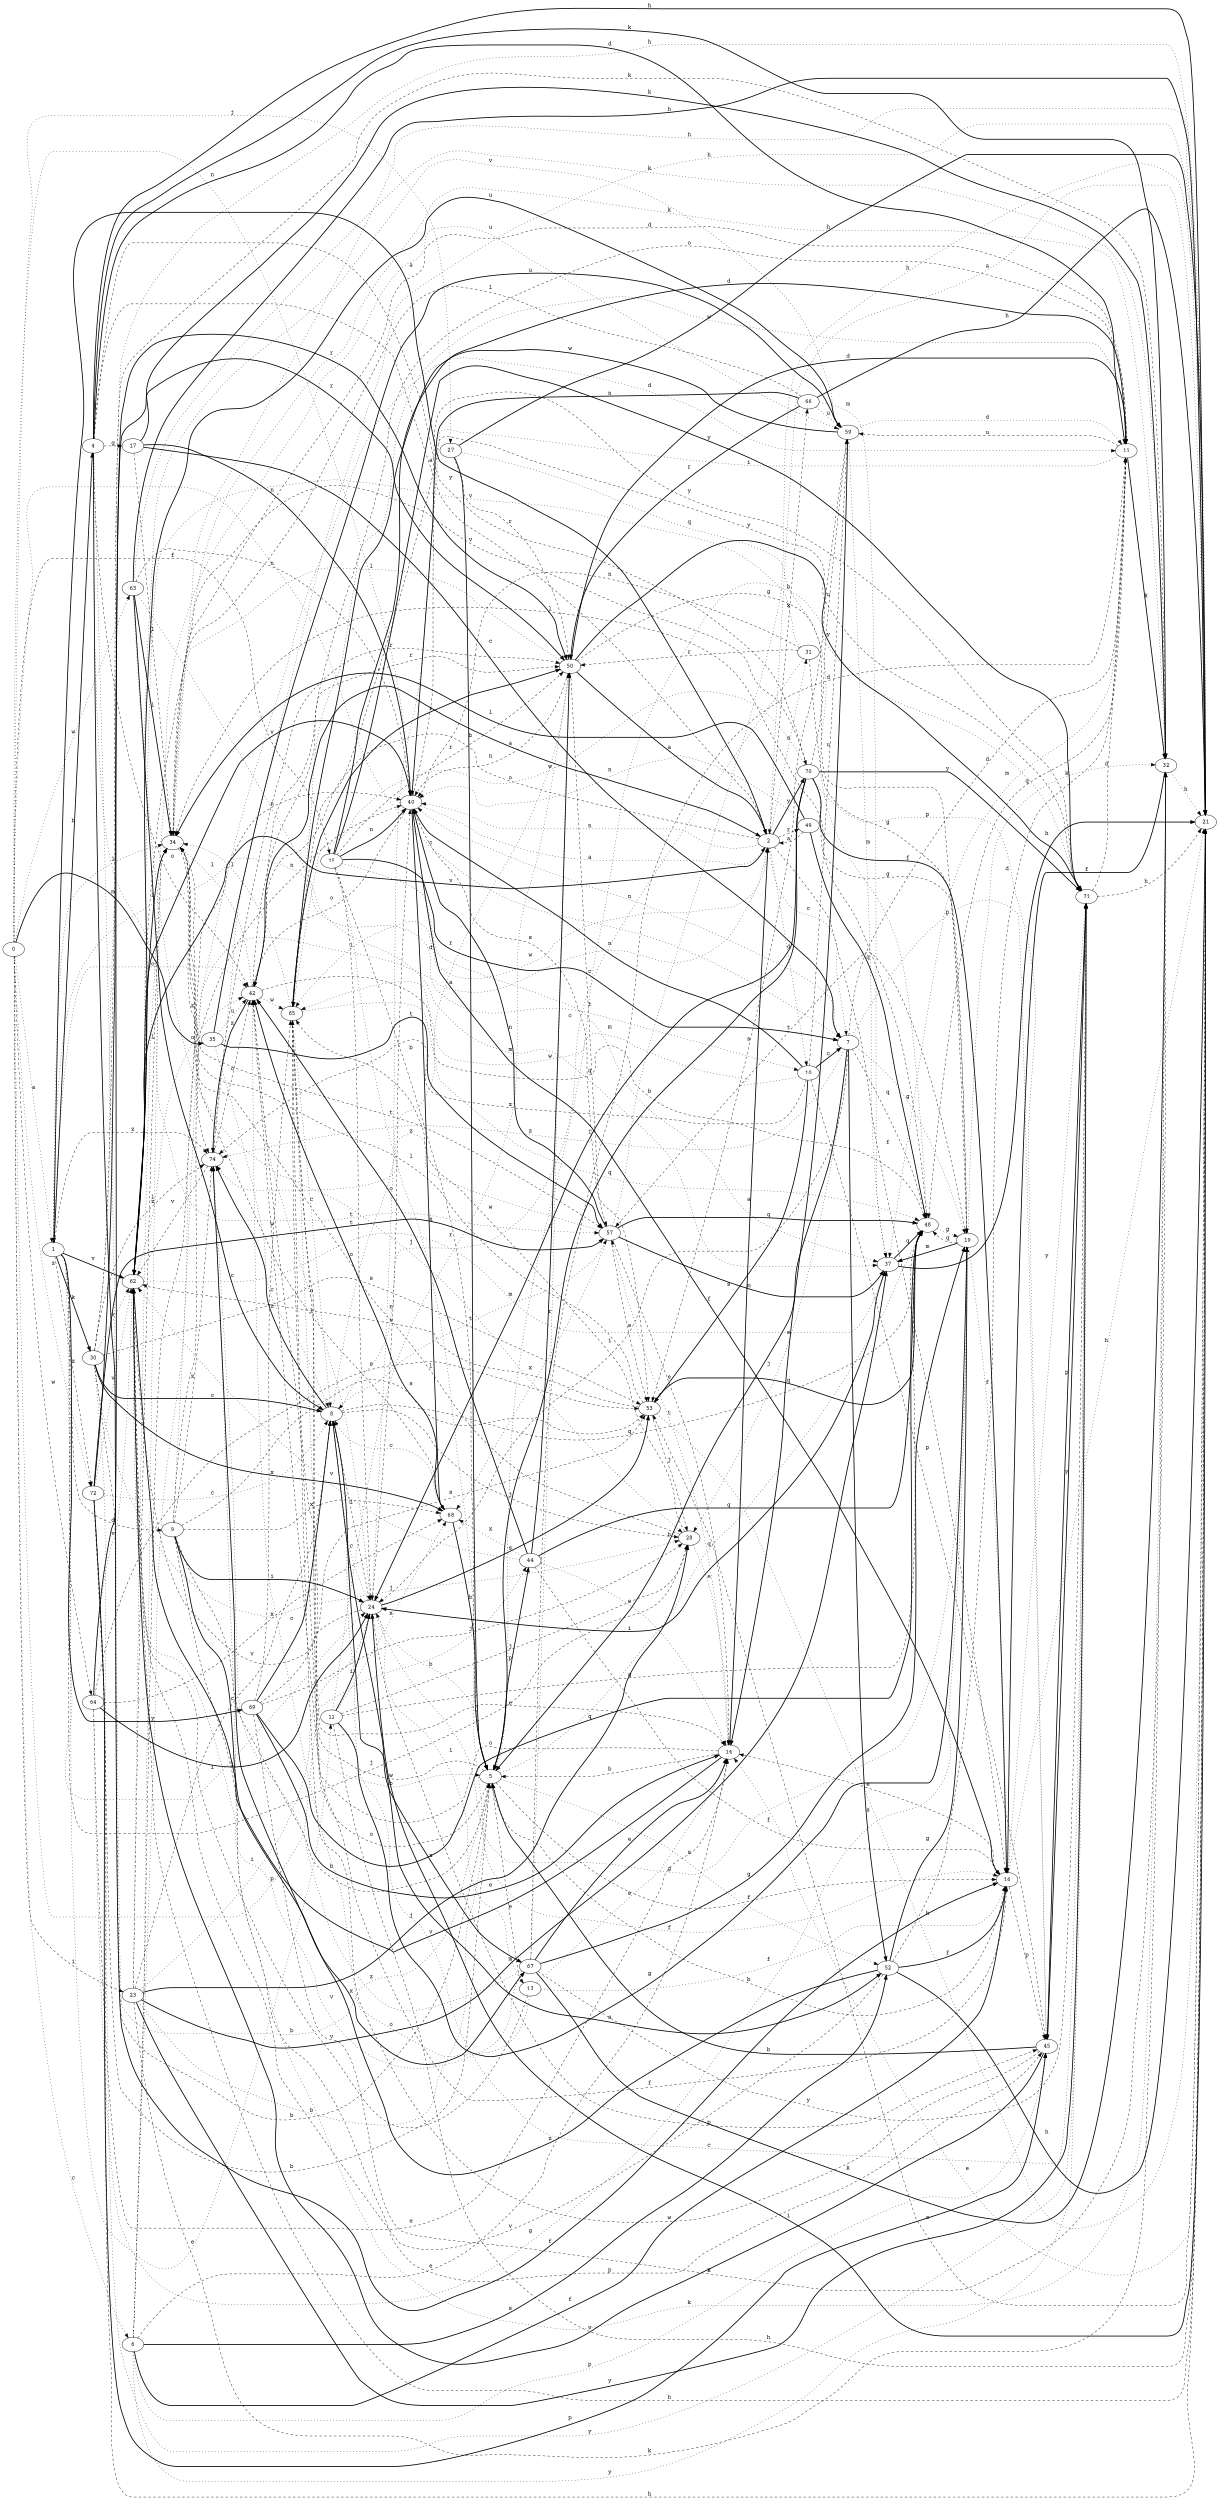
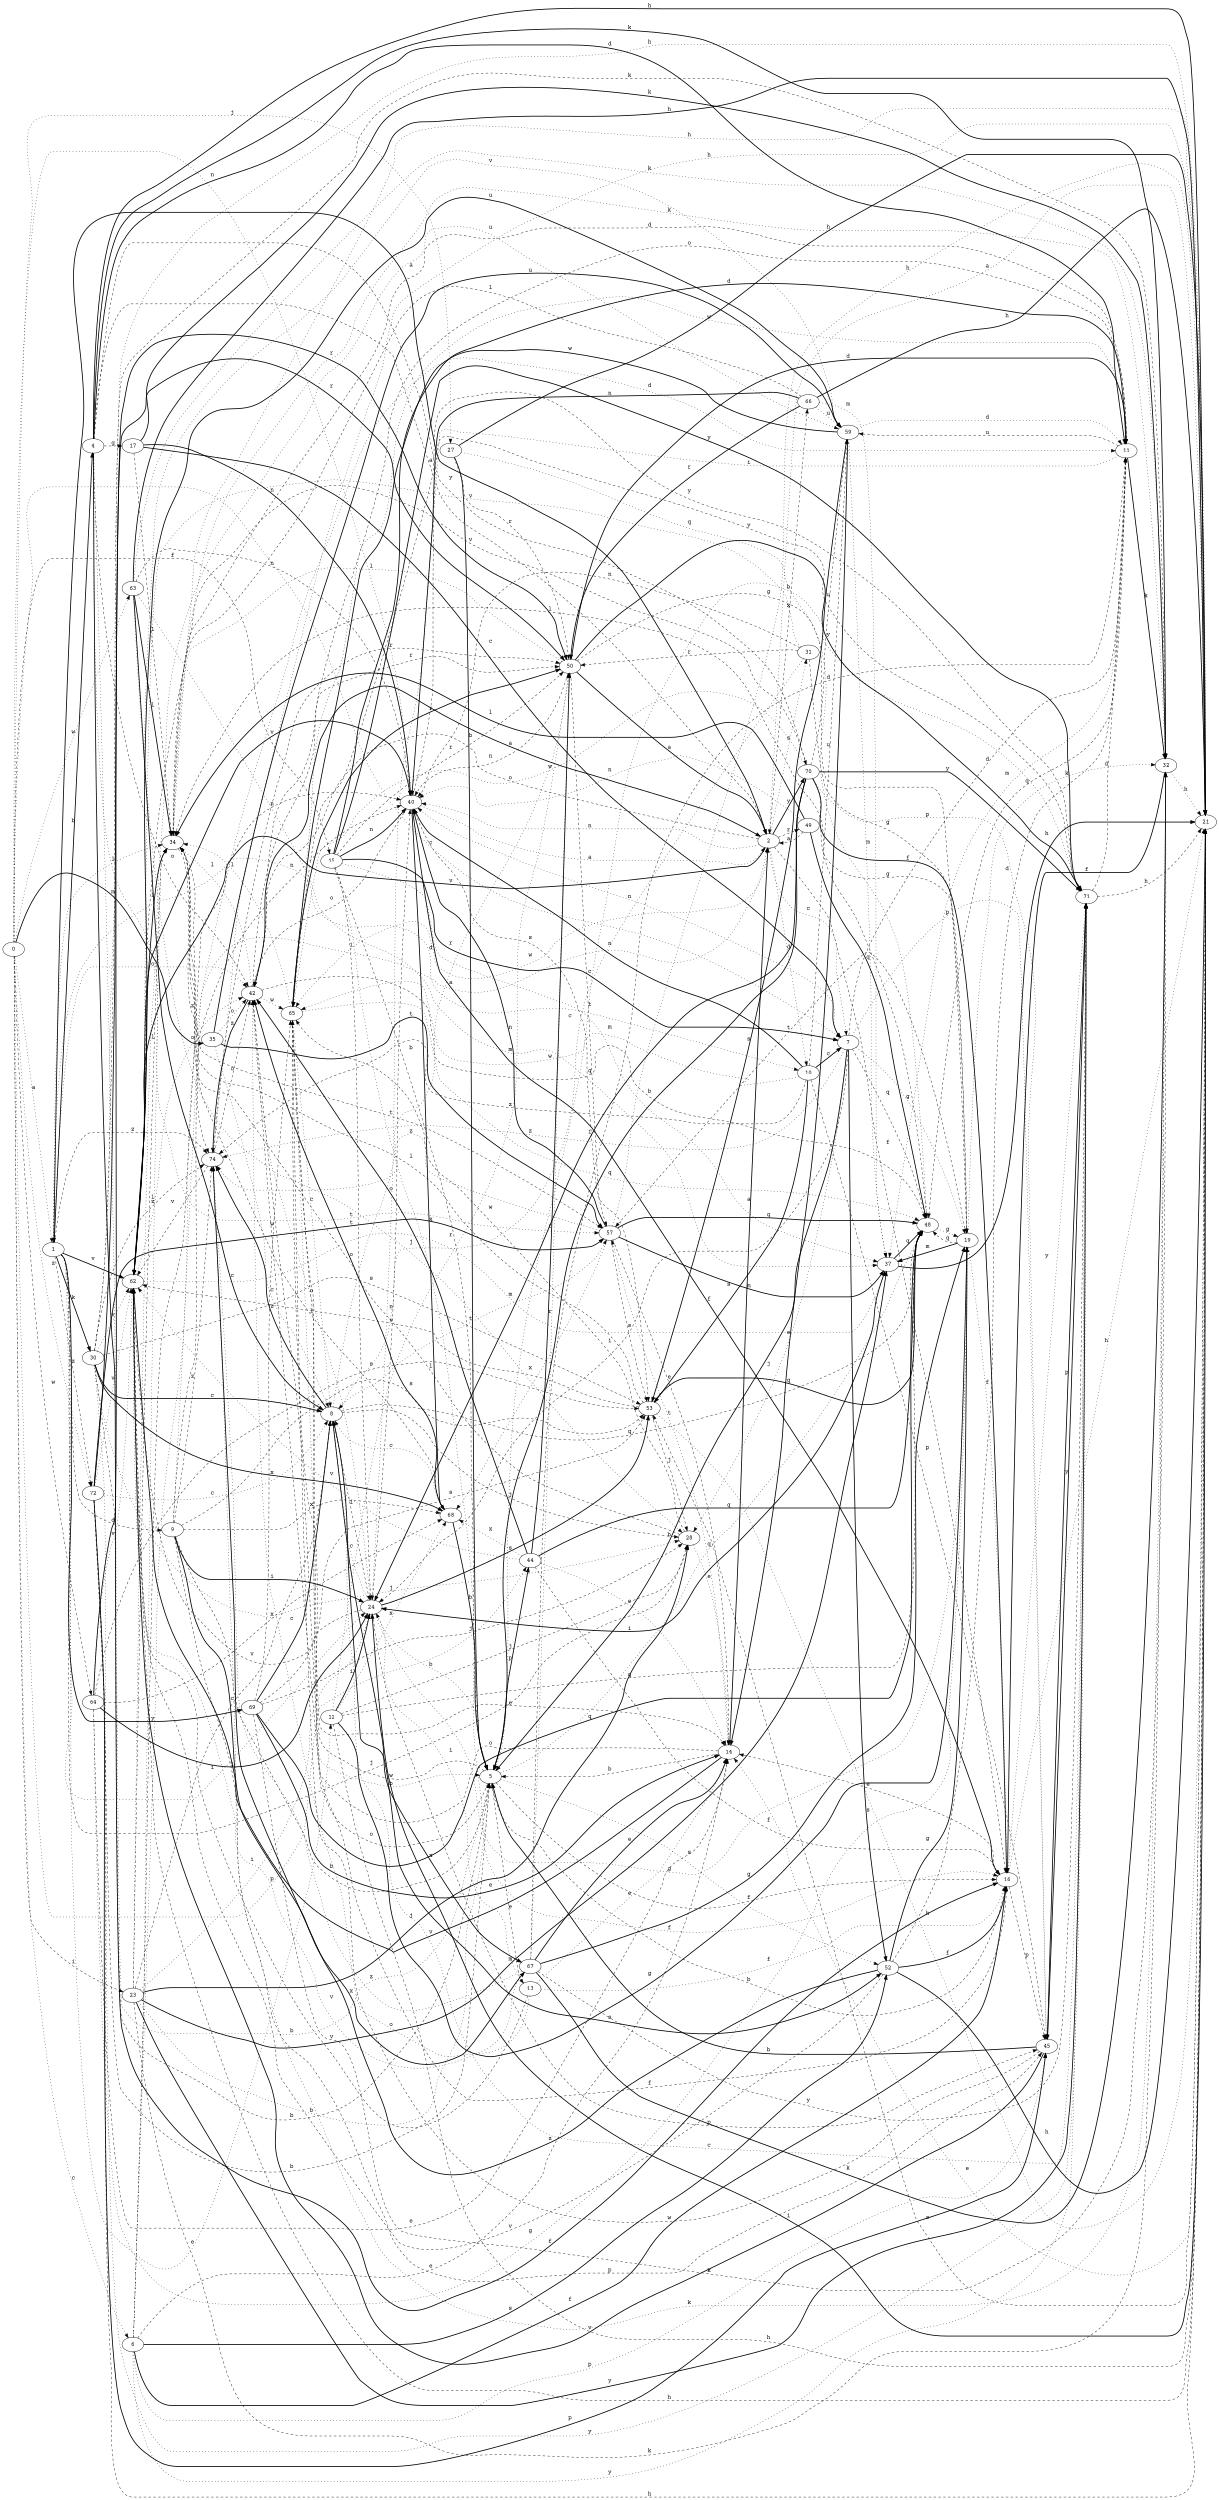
edge "59" -> "53": style dashed -> bold
edge "35" -> "42": label "u" -> "o"
